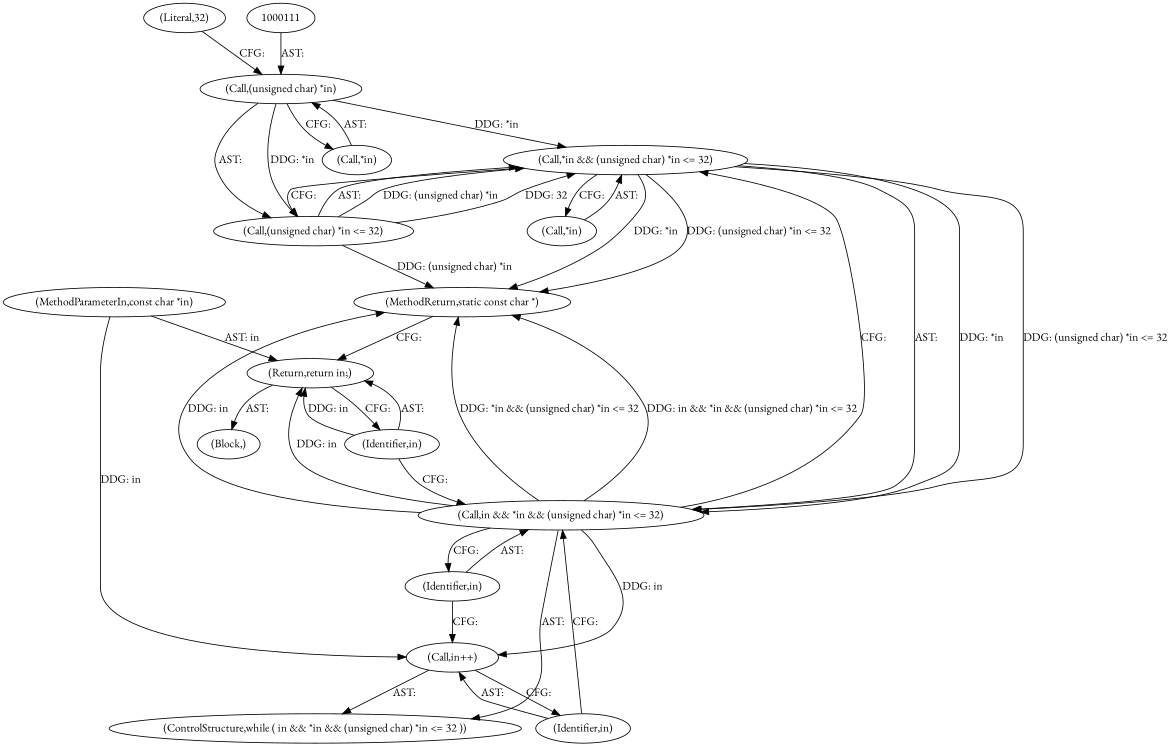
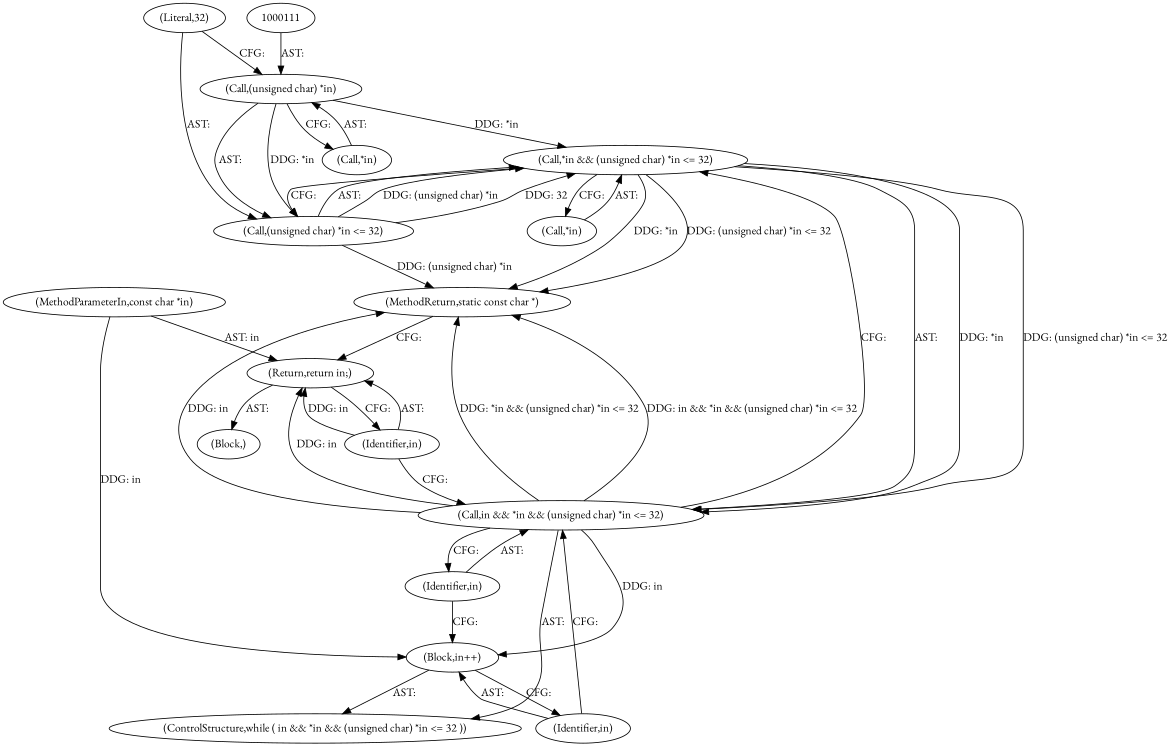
edge "(Literal,32)" -> "(Call,(unsigned char) *in <= 32)": added, label "AST:"
node "(Call,in++)": label "(Call,in++)" -> "(Block,in++)"
